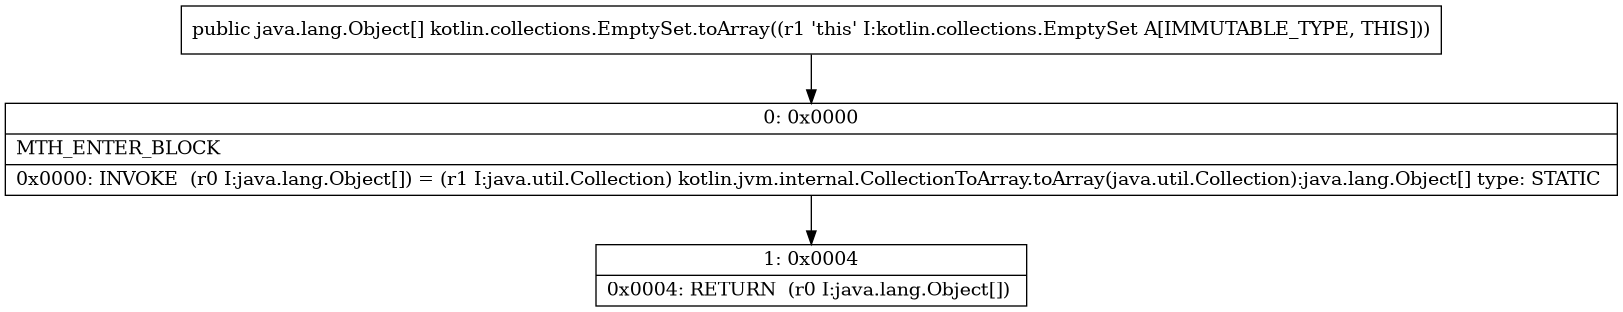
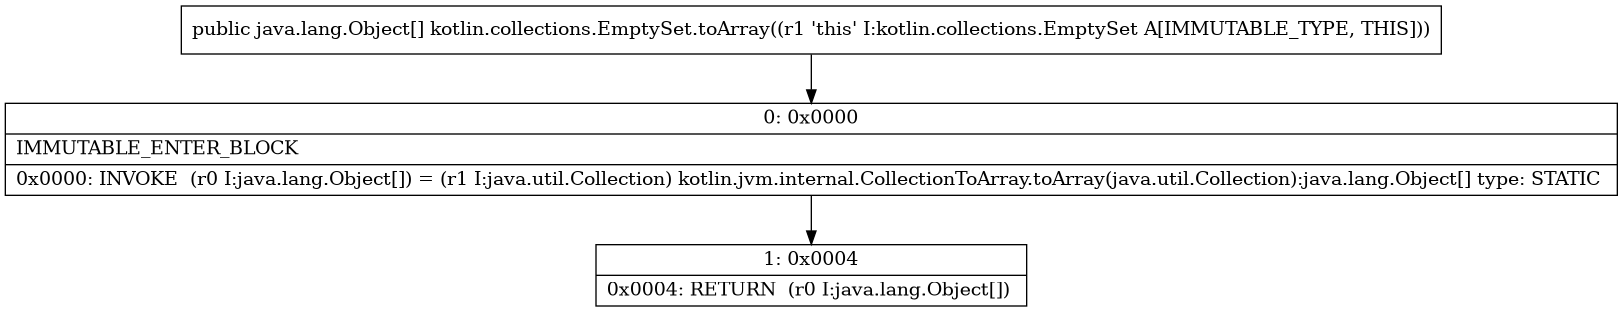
node "0: 0x0000": text "MTH_ENTER_BLOCK" -> "IMMUTABLE_ENTER_BLOCK"
